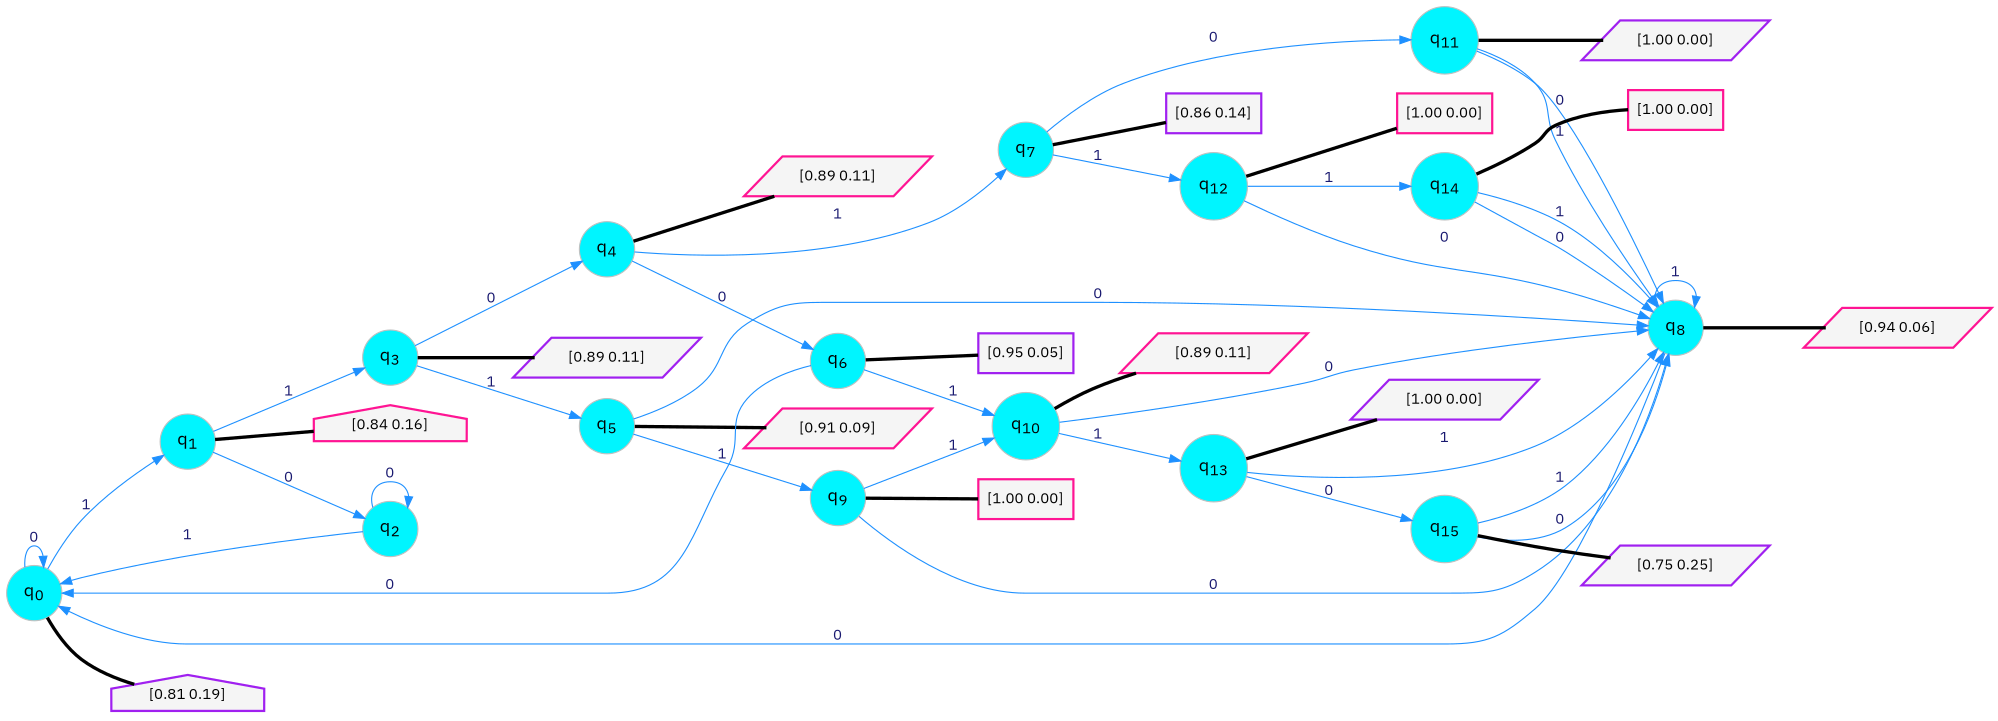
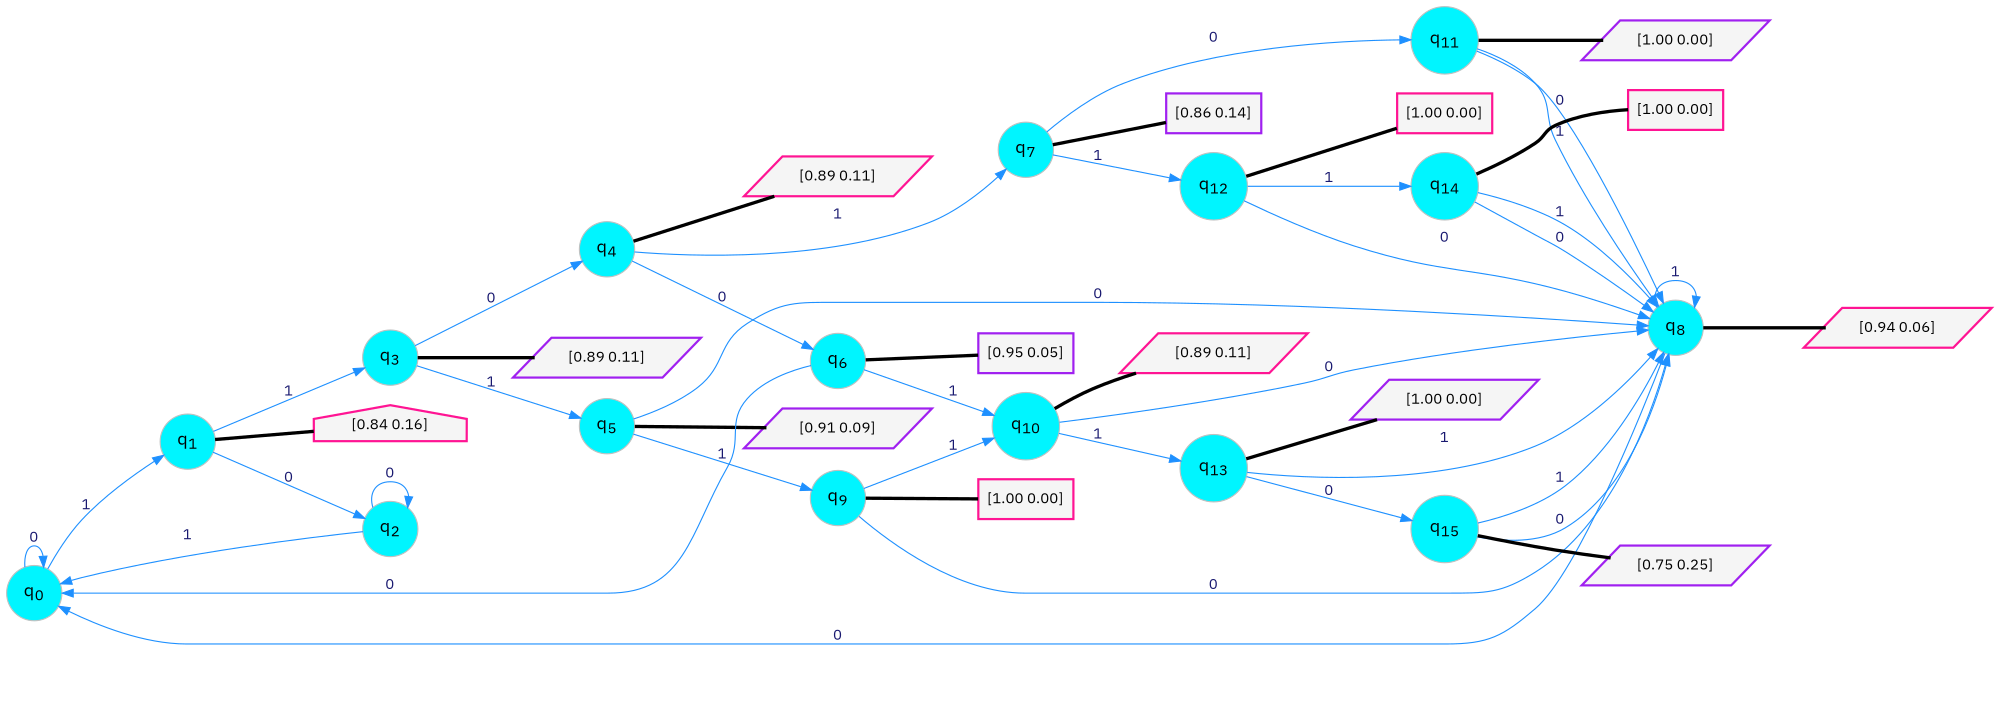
node "[0.91 0.09]": color deeppink -> purple
node "[0.81 0.19]": removed
